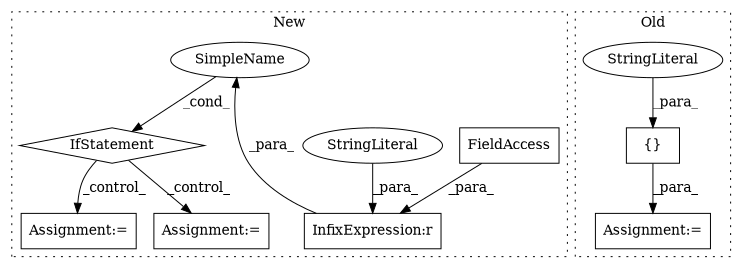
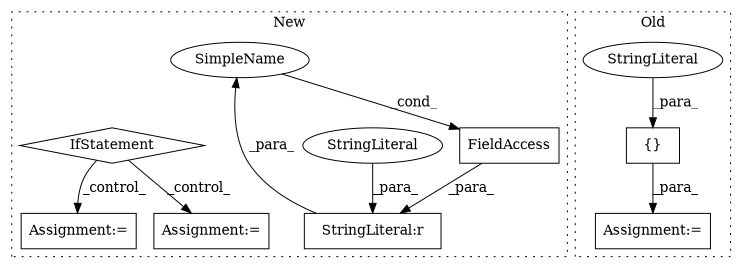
edge "SimpleName" -> "IfStatement": now "SimpleName" -> "FieldAccess"
node "InfixExpression:r": label "InfixExpression:r" -> "StringLiteral:r"
